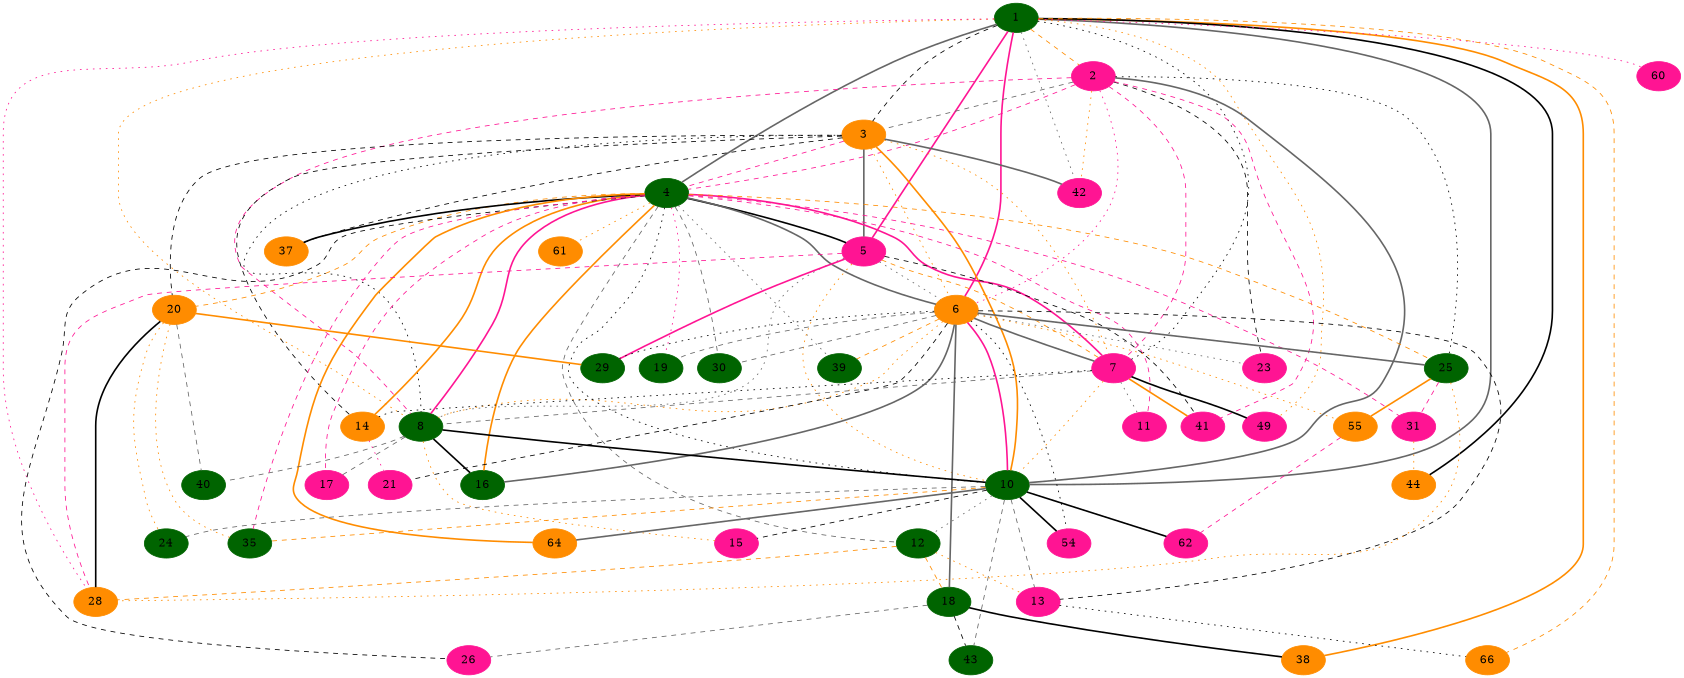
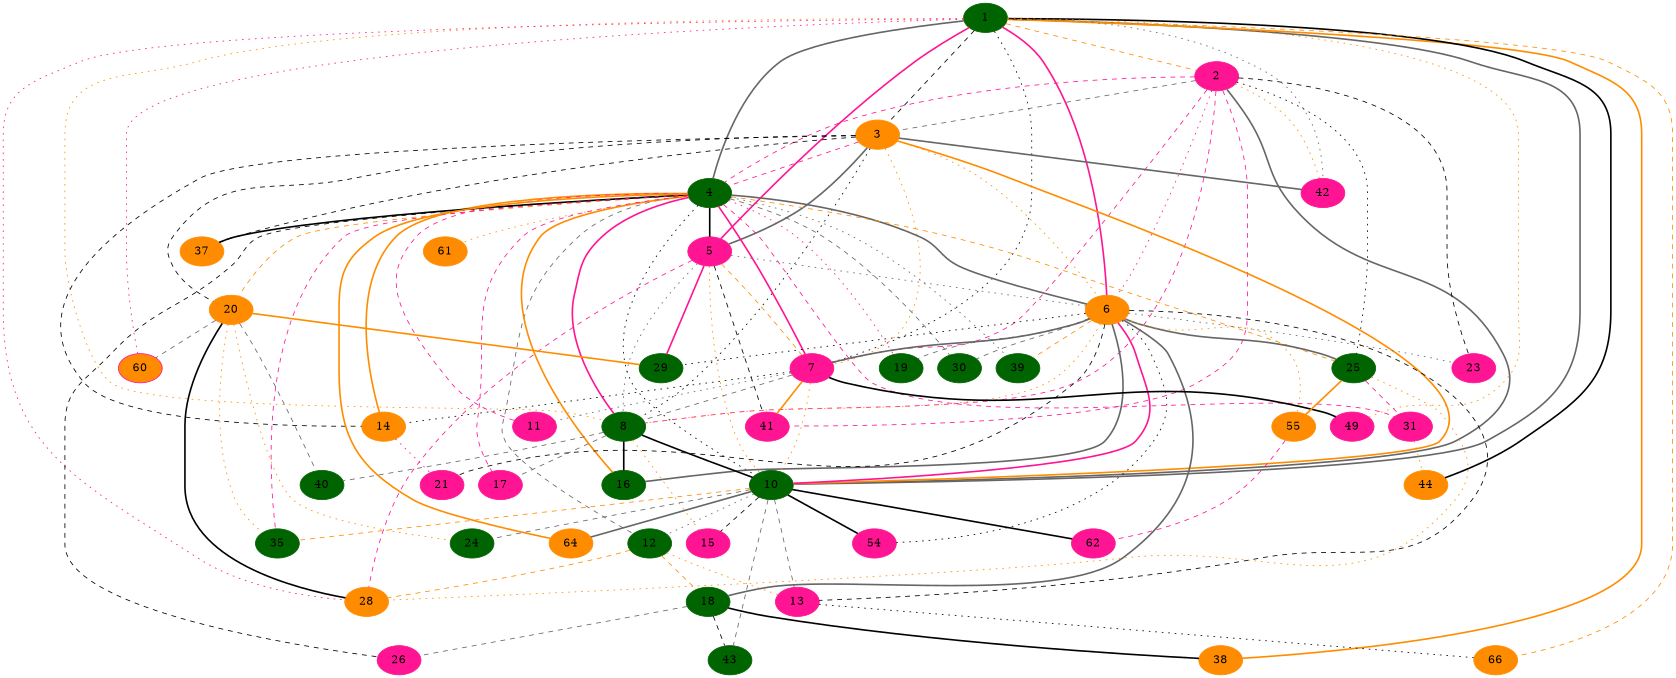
node "60": fillcolor deeppink -> darkorange
edge "20" -- "60": added
